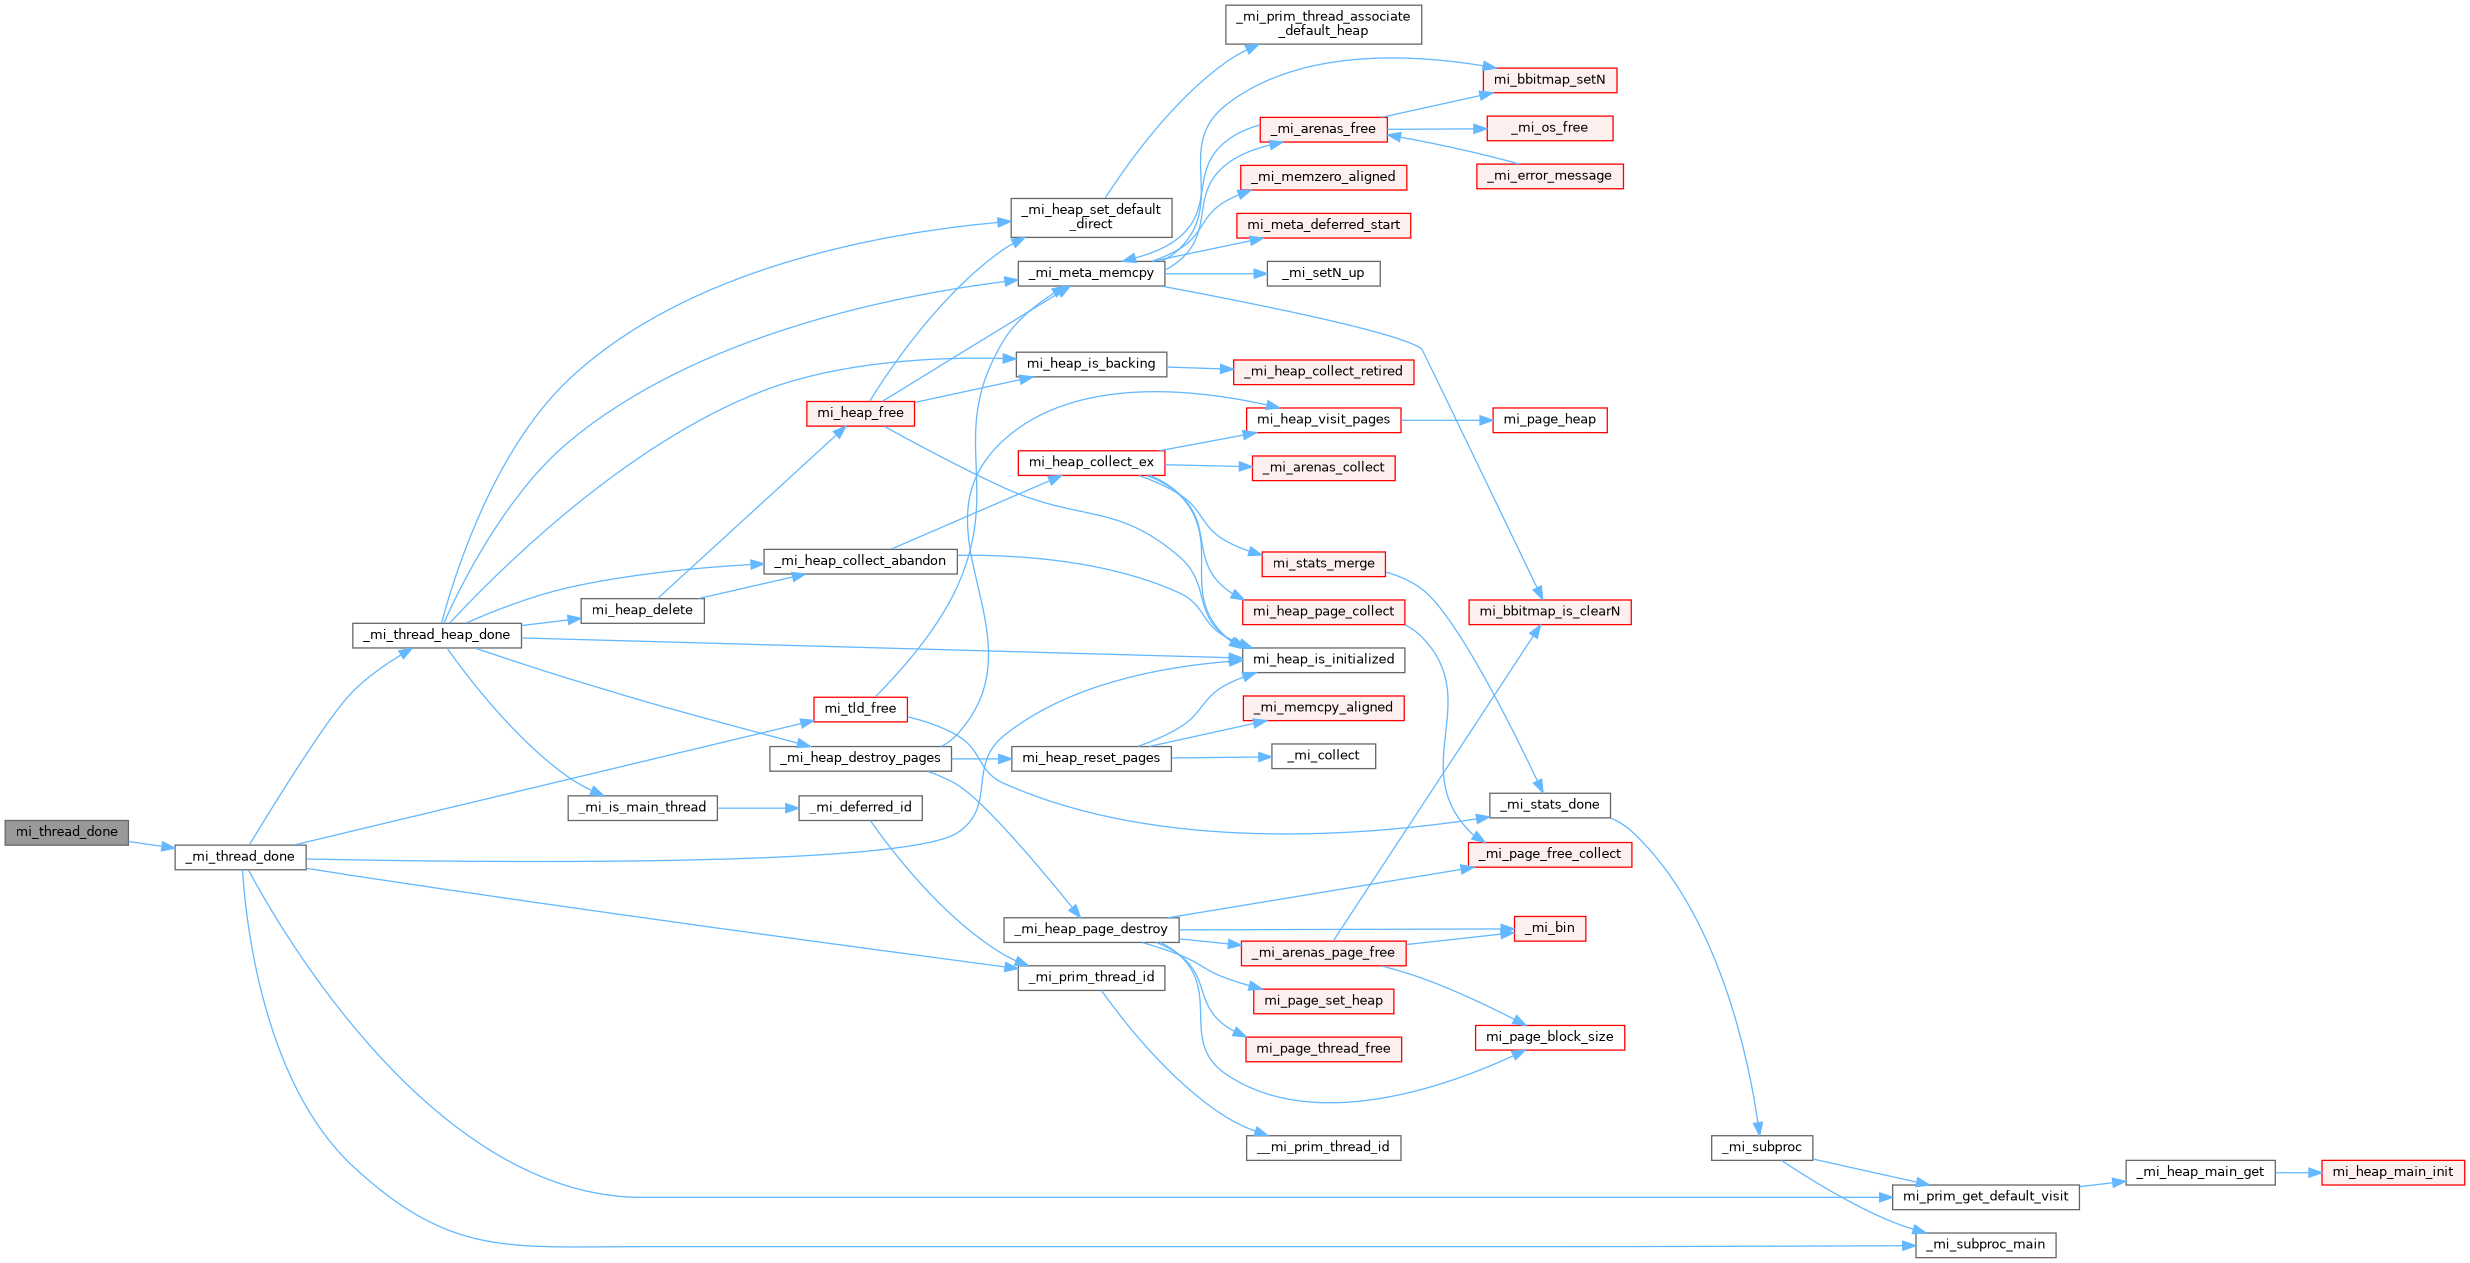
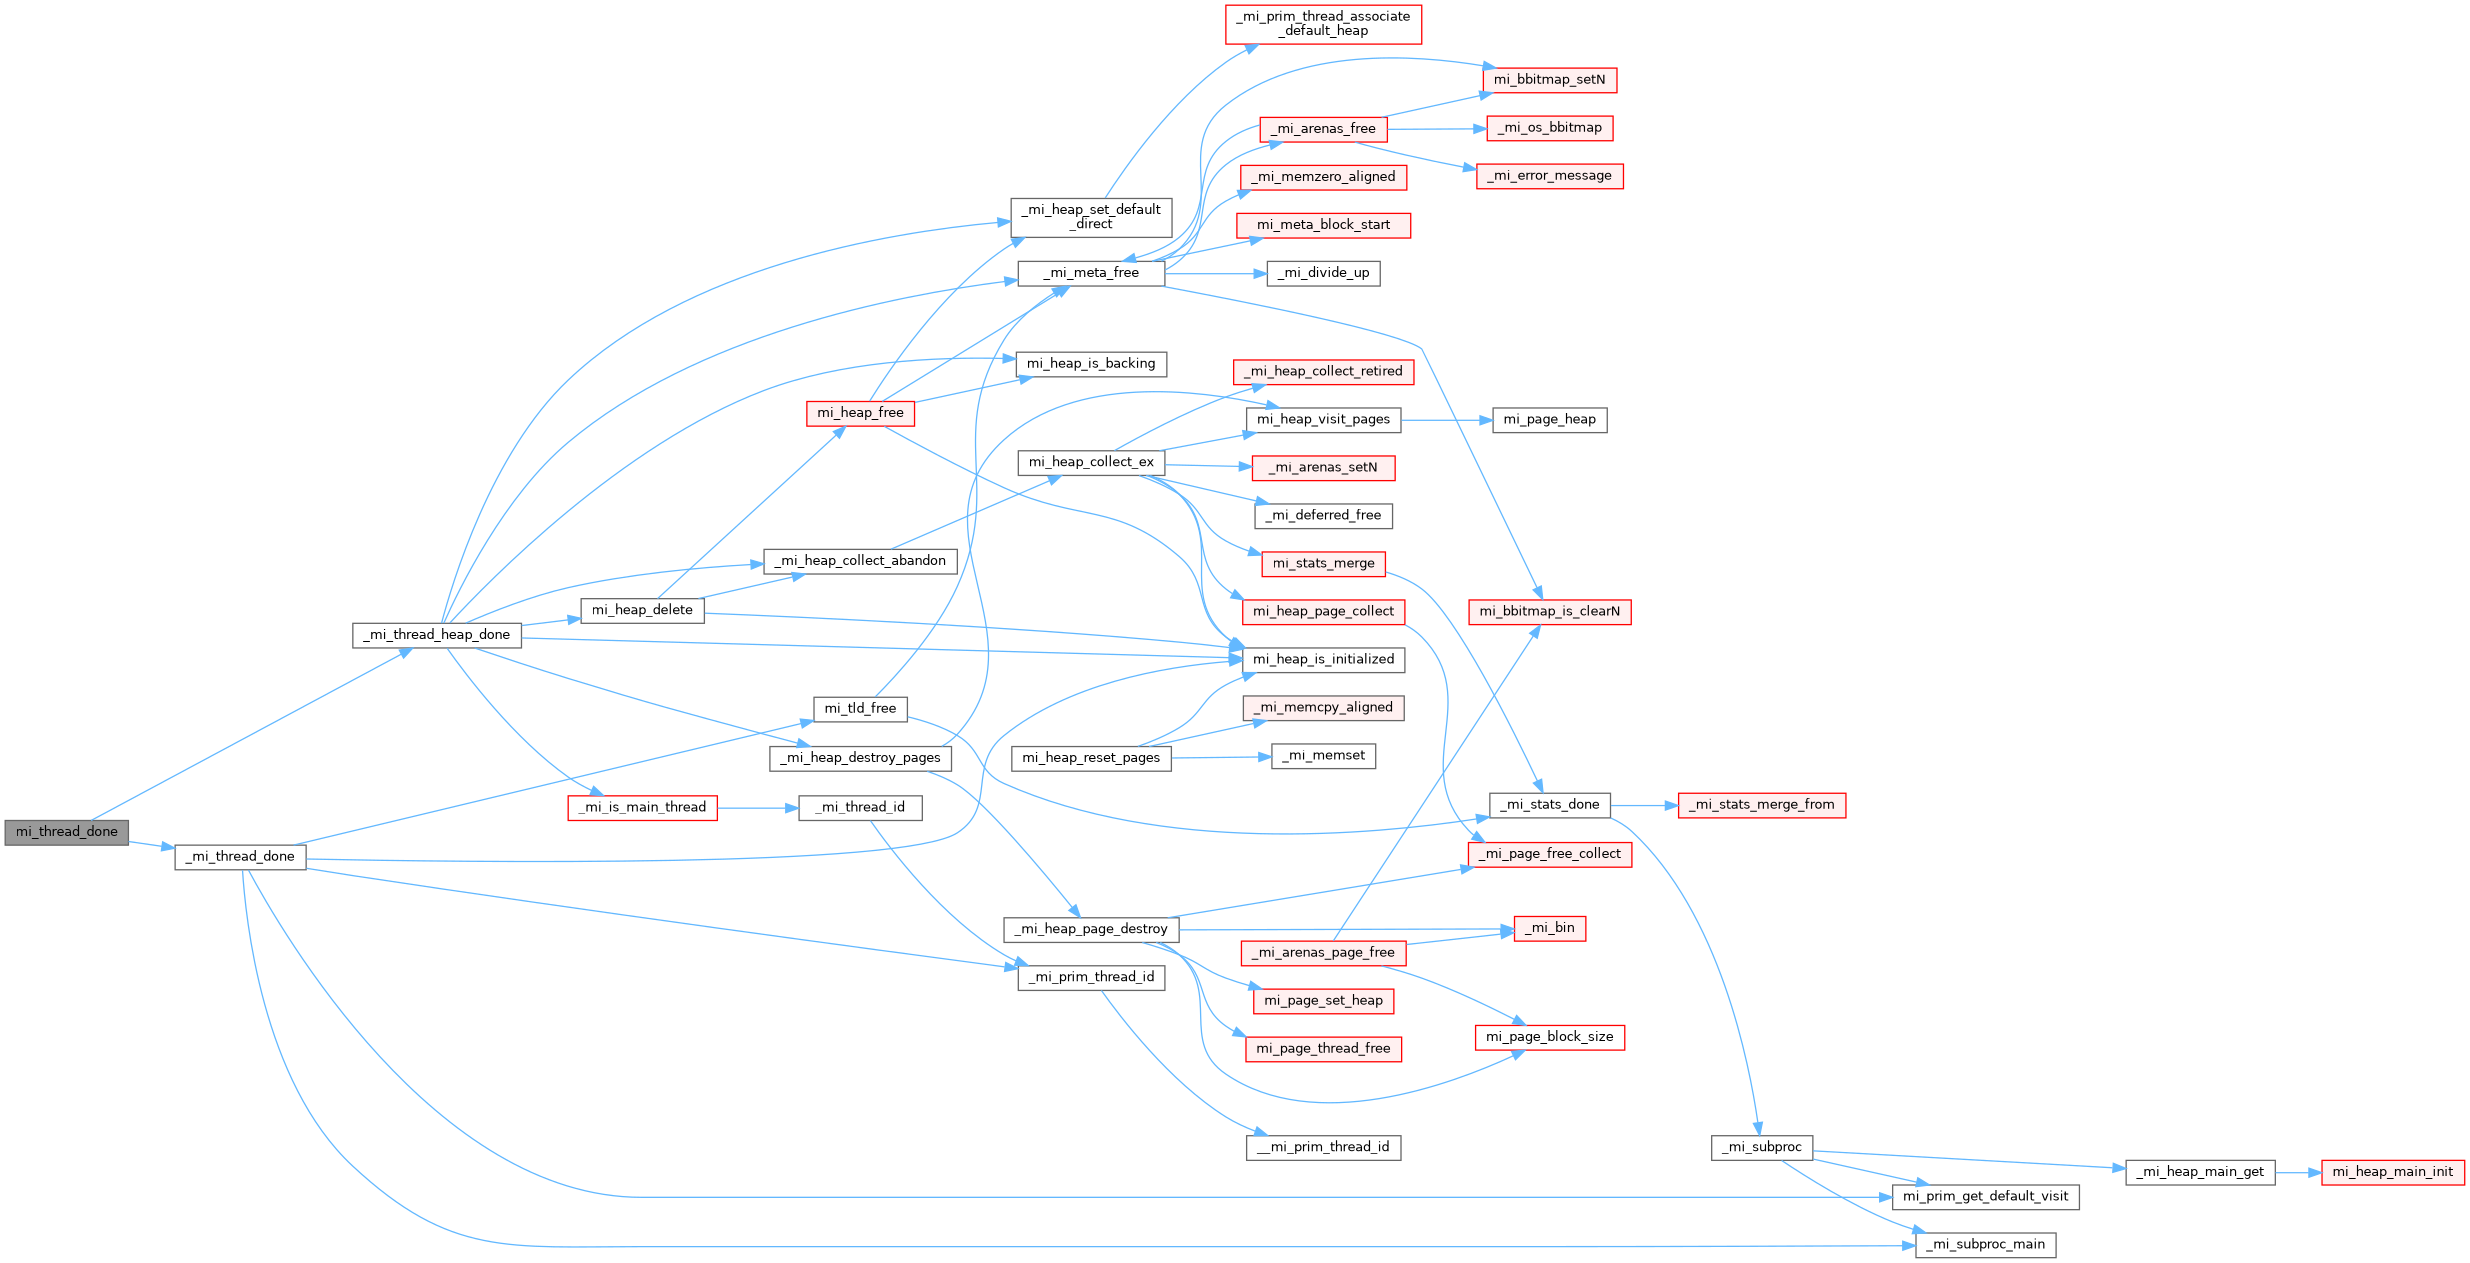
node "_mi_prim_thread_associate _default_heap": color grey40 -> red
node "_mi_os_free": label "_mi_os_free" -> "_mi_os_bbitmap"
edge "_mi_error_message" -> "_mi_arenas_free": reversed
node "mi_meta_deferred_start": label "mi_meta_deferred_start" -> "mi_meta_block_start"
node "_mi_meta_memcpy": label "_mi_meta_memcpy" -> "_mi_meta_free"
node "_mi_setN_up": label "_mi_setN_up" -> "_mi_divide_up"
edge "mi_heap_is_backing" -> "_mi_heap_collect_retired": now "mi_heap_collect_ex" -> "_mi_heap_collect_retired"
node "mi_heap_visit_pages": color red -> grey40
node "mi_page_heap": color red -> grey40
node "mi_heap_collect_ex": color red -> grey40
node "_mi_arenas_collect": label "_mi_arenas_collect" -> "_mi_arenas_setN"
node "_mi_deferred_free": added
edge "_mi_heap_collect_abandon" -> "mi_heap_is_initialized": now "mi_heap_delete" -> "mi_heap_is_initialized"
node "_mi_memcpy_aligned": color red -> grey40
node "mi_tld_free": color red -> grey40
edge "_mi_thread_done" -> "_mi_thread_heap_done": now "mi_thread_done" -> "_mi_thread_heap_done"
node "_mi_collect": label "_mi_collect" -> "_mi_memset"
edge "_mi_heap_destroy_pages" -> "mi_heap_reset_pages": removed
node "_mi_stats_merge_from": added
node "_mi_is_main_thread": color grey40 -> red
node "_mi_deferred_id": label "_mi_deferred_id" -> "_mi_thread_id"
edge "_mi_heap_page_destroy" -> "_mi_arenas_page_free": removed
edge "mi_prim_get_default_visit" -> "_mi_heap_main_get": now "_mi_subproc" -> "_mi_heap_main_get"
